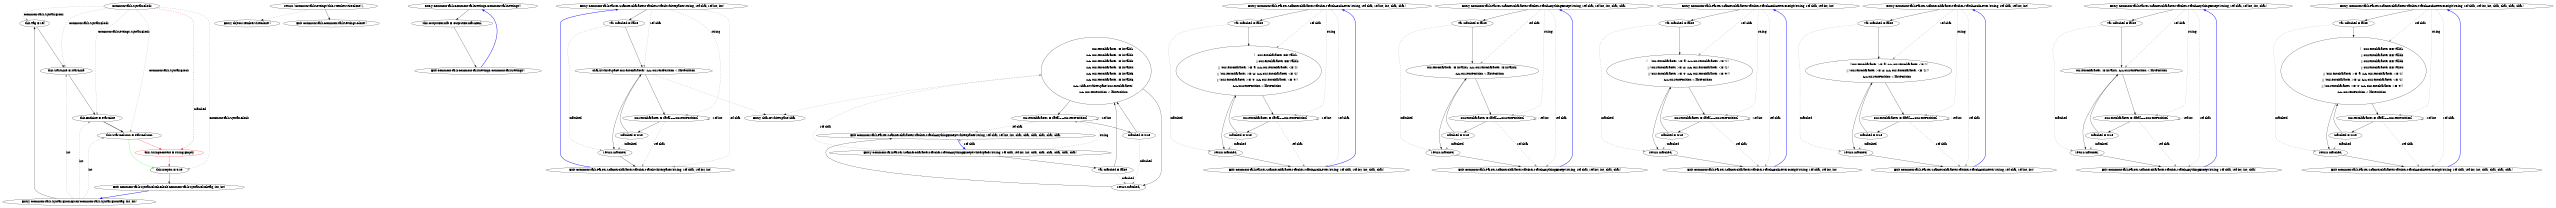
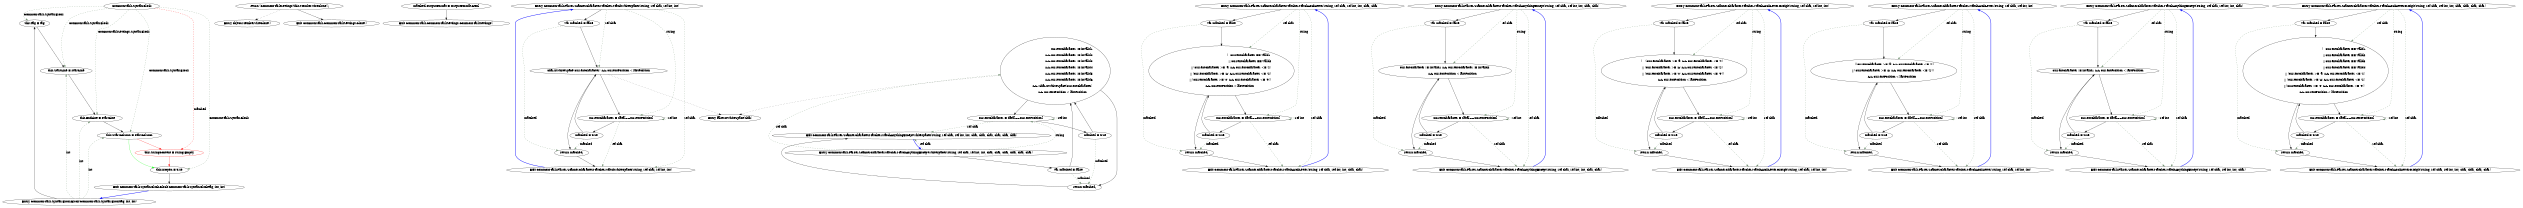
node "Entry CommonMark.CommonMarkSettings.CommonMarkSettings()": removed
node "this.Tag = ref": label "this.Tag = ref" -> "this.Tag = tag"
node "this.OutputFormat = OutputFormat.Html": label "this.OutputFormat = OutputFormat.Html" -> "matched.OutputFormat = OutputFormat.Html"
node "Entry char.IsWhiteSpace(char)": label "Entry char.IsWhiteSpace(char)" -> "Entry false.IsWhiteSpace(char)"
edge "this.EndLine = startLine" -> "this.StartColumn = startColumn": style bold -> solid
